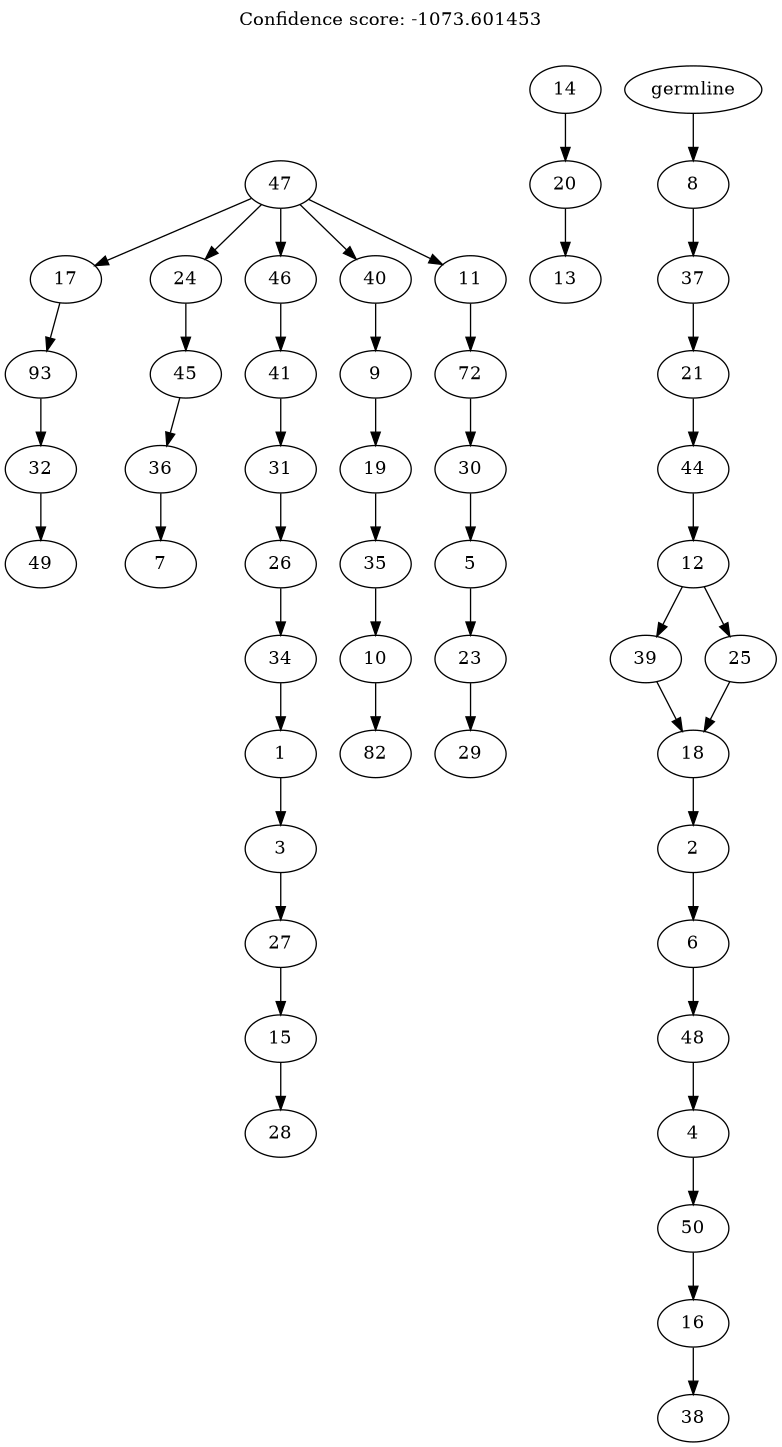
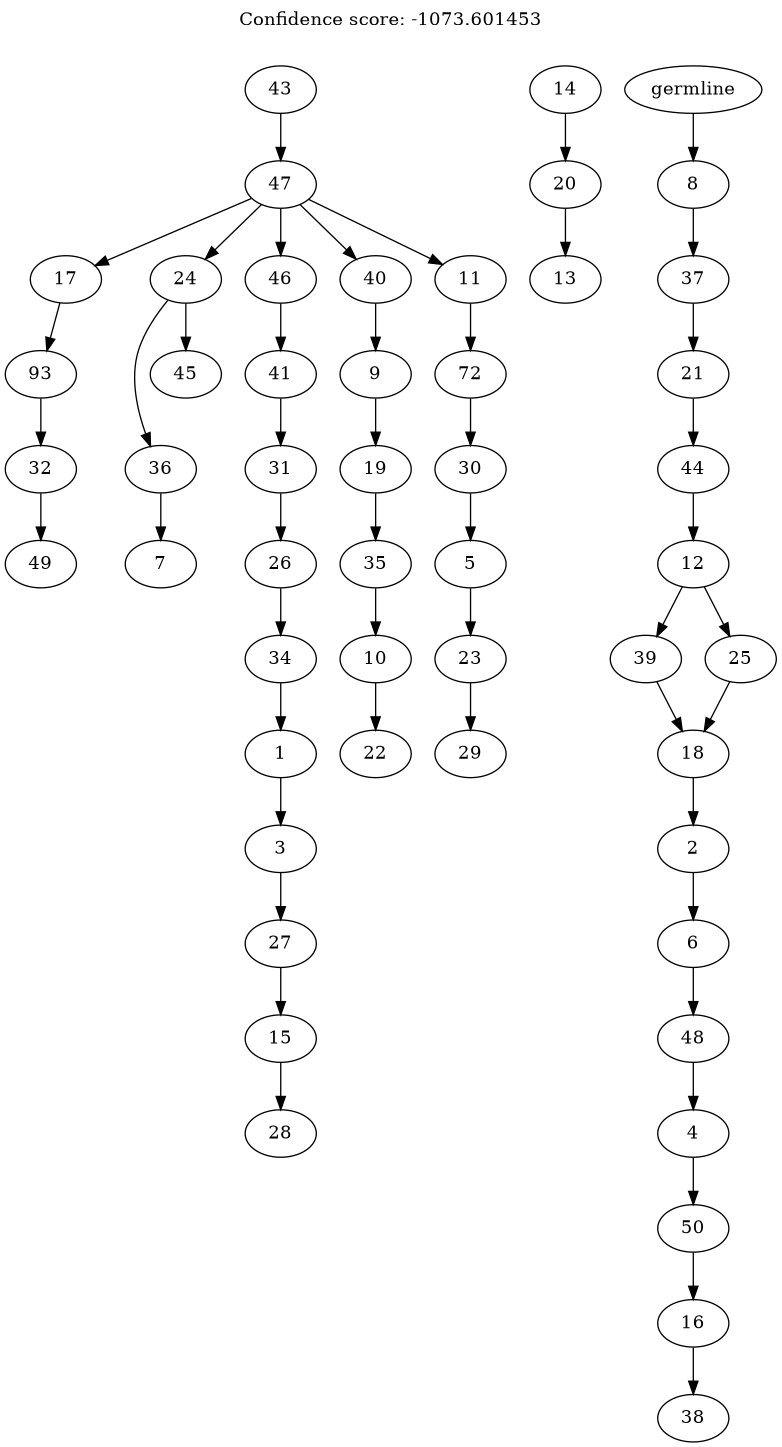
node "43": added
edge "45" -> "36": now "24" -> "36"
node "82": label "82" -> "22"
